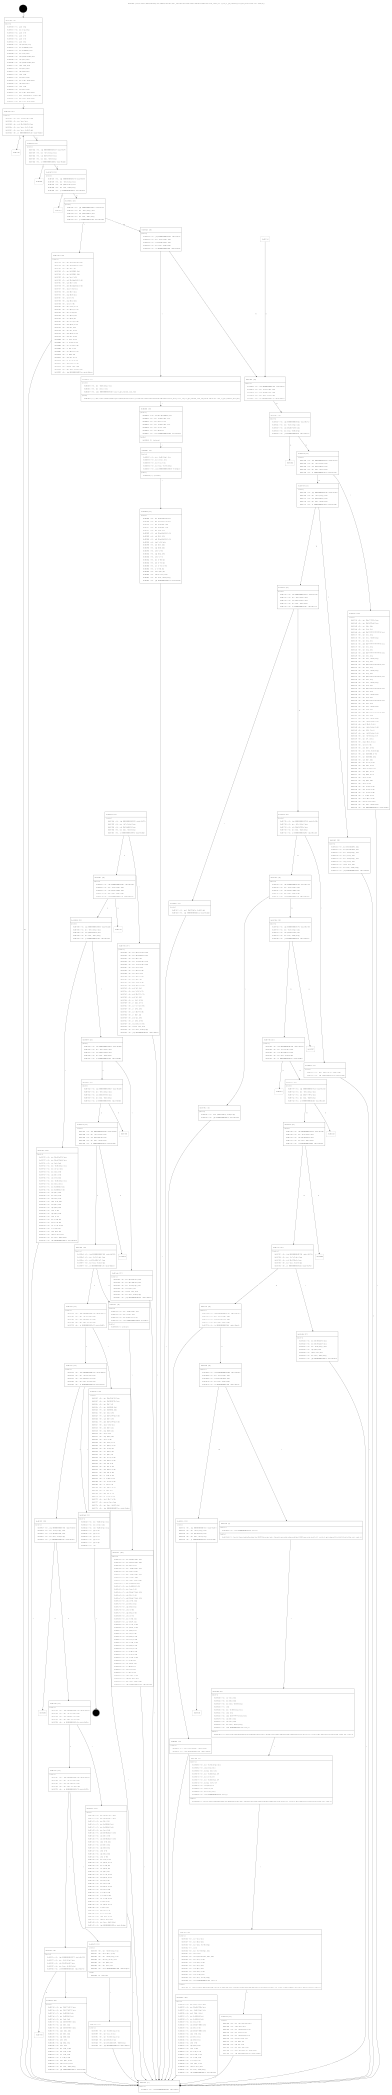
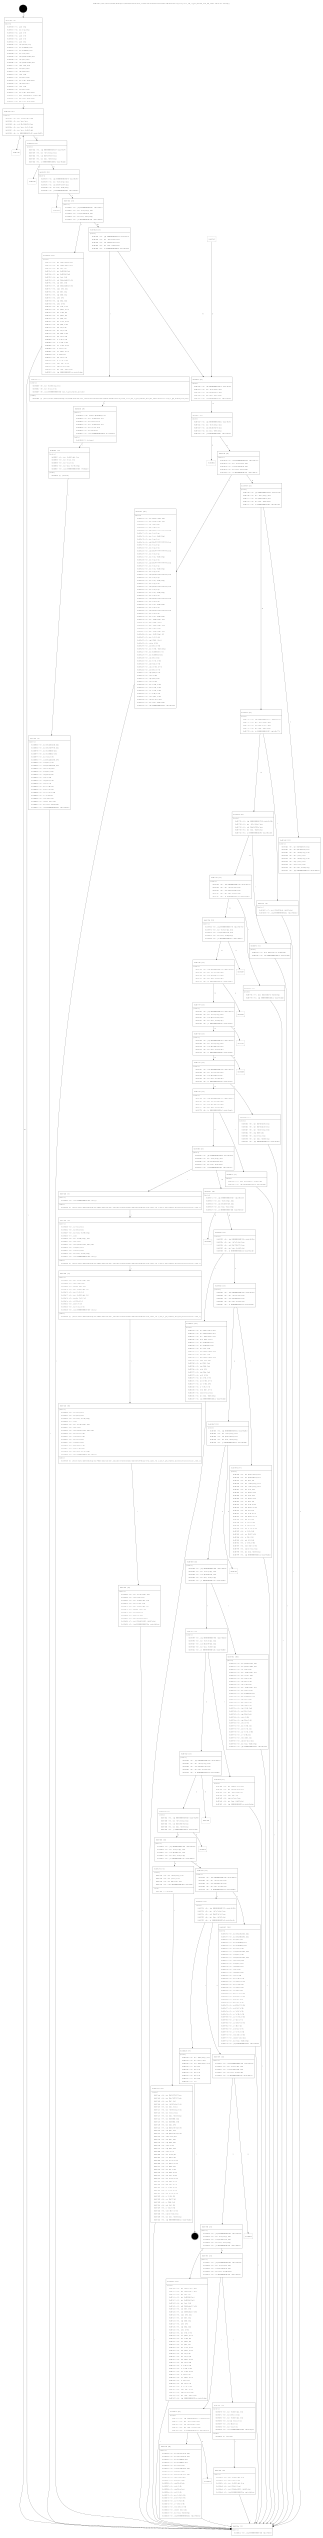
node "0x401835 [25]": added
